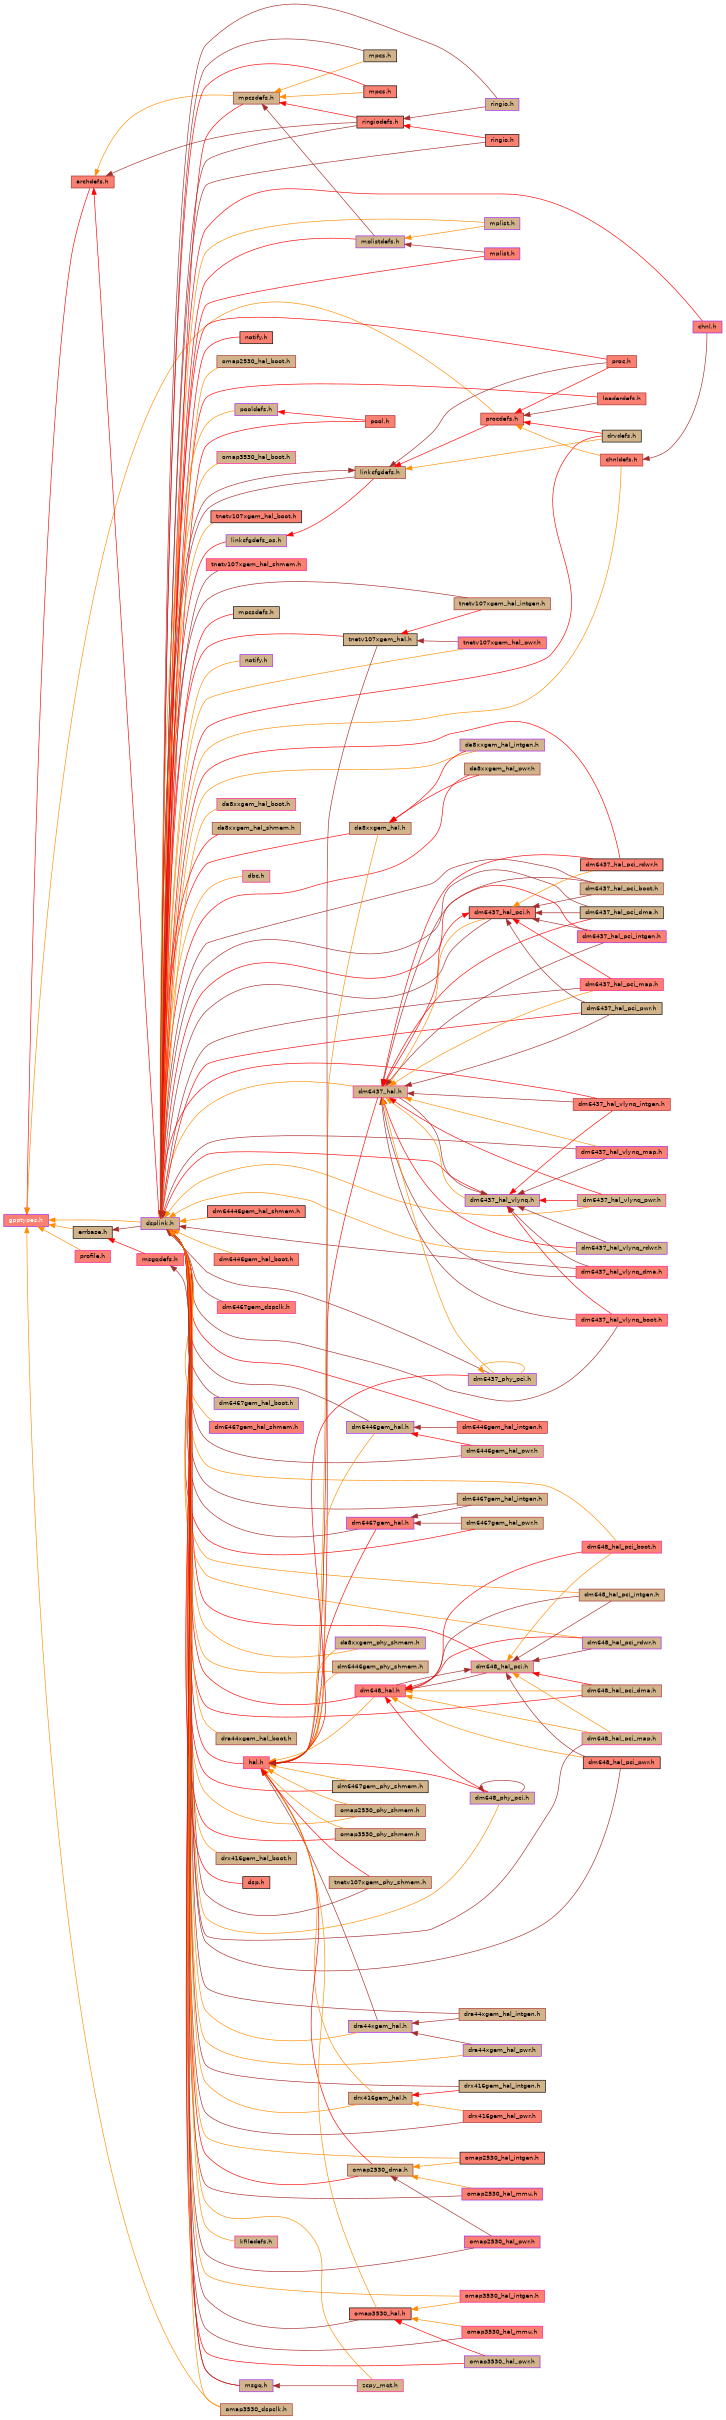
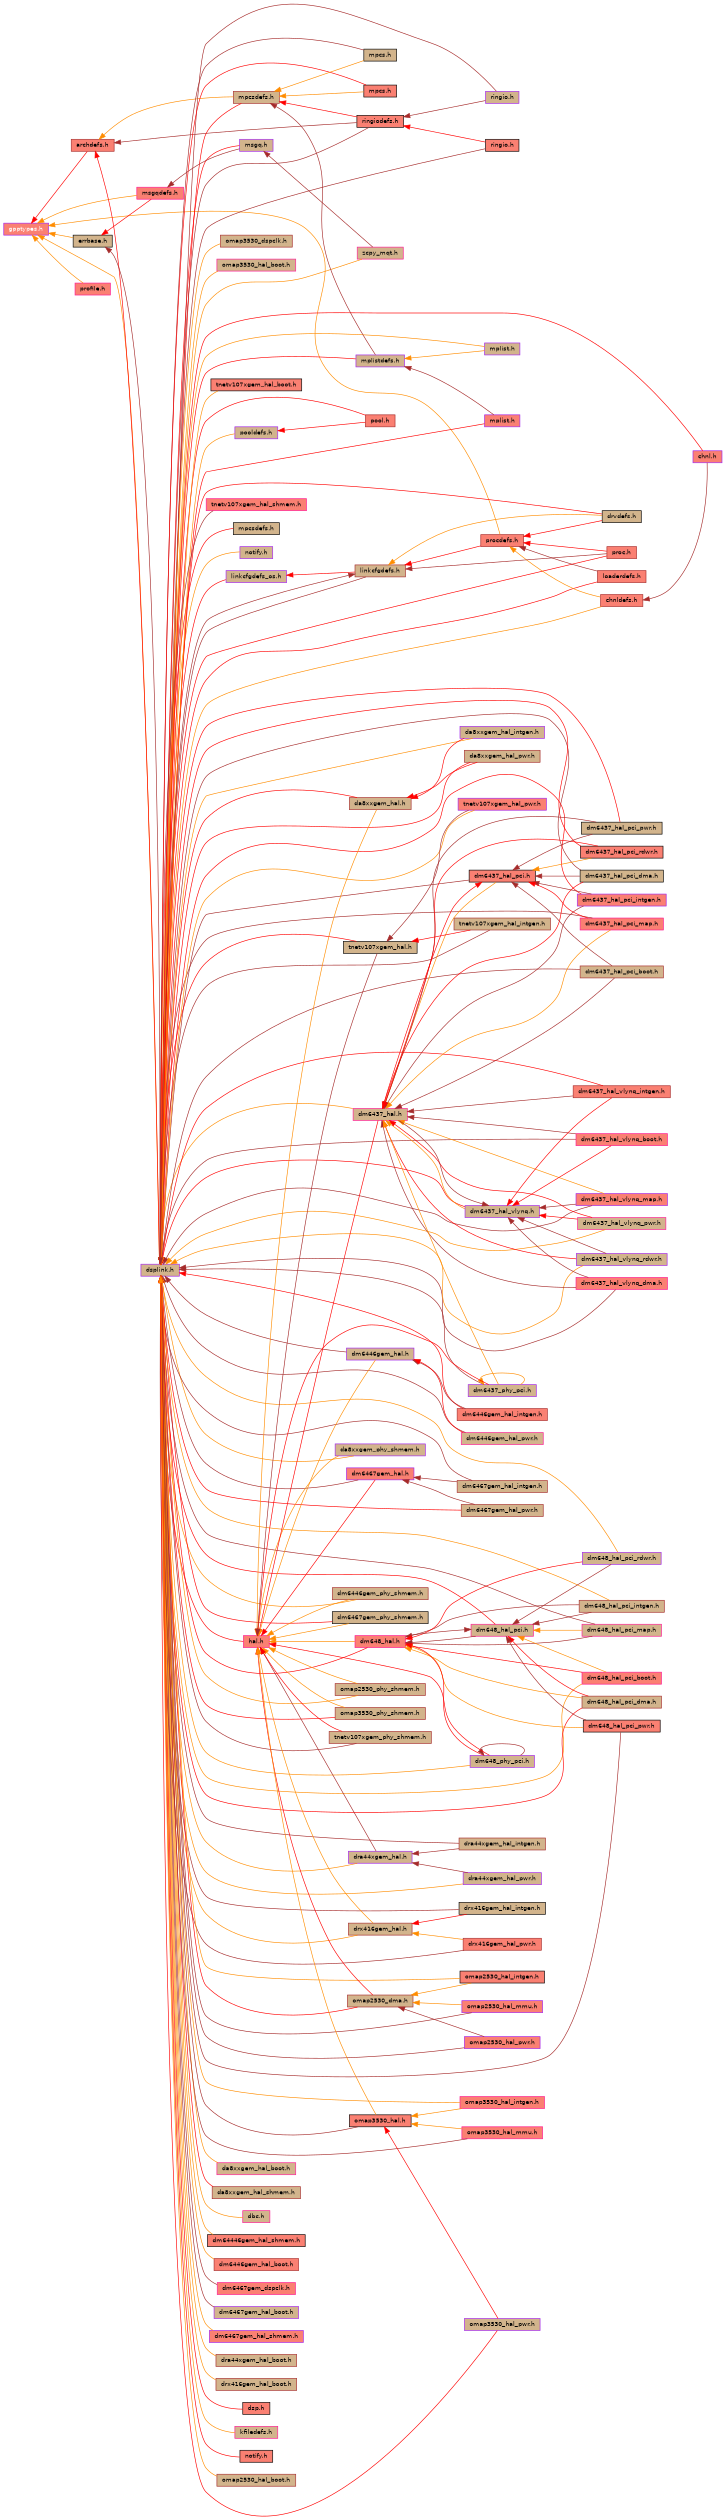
edge "dm648_hal_pci_map.h" -> "dm648_hal.h": color darkorange -> brown
edge "omap3530_dspclk.h" -> "gpptypes.h": now "msgqdefs.h" -> "gpptypes.h"
